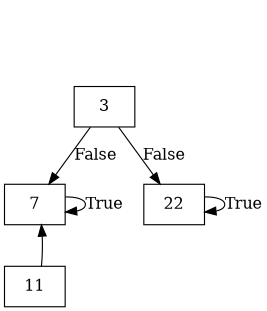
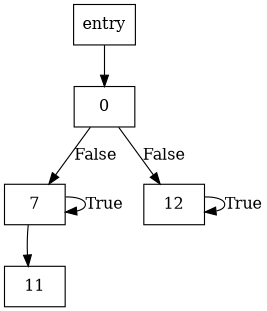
node "entry": added
node "3": label "3" -> "0"
node "22": label "22" -> "12"
edge "11" -> "7": reversed
